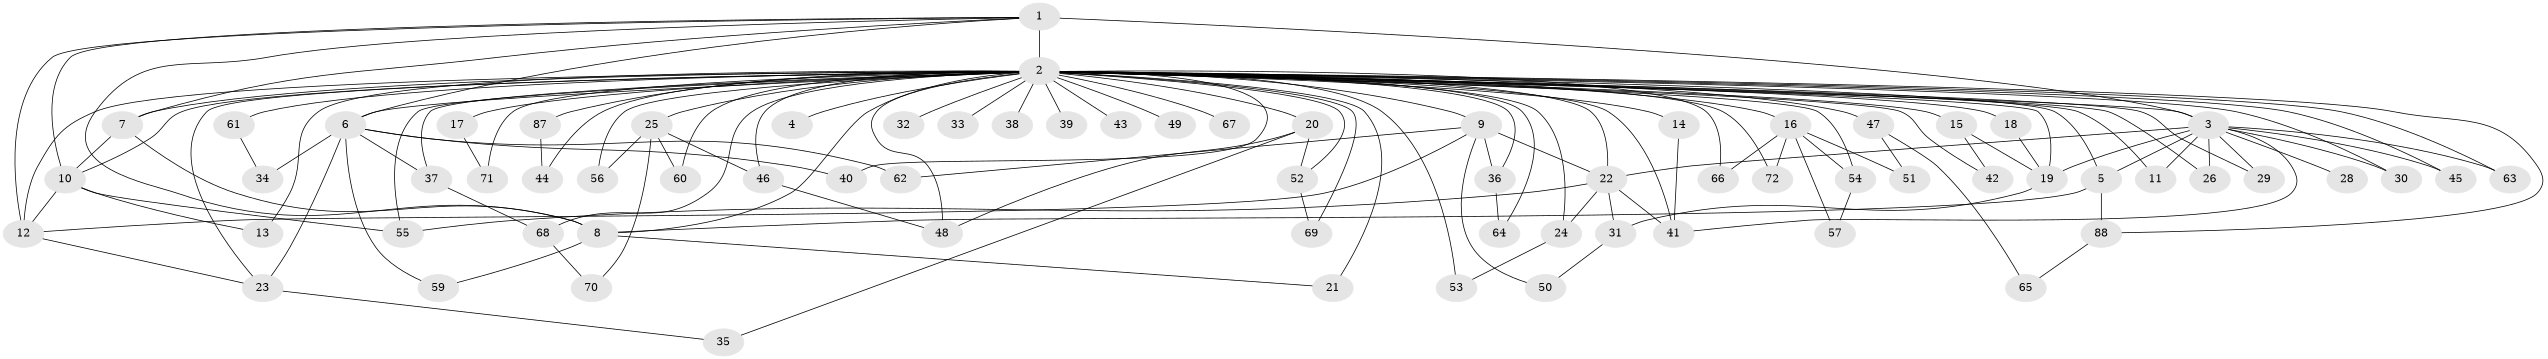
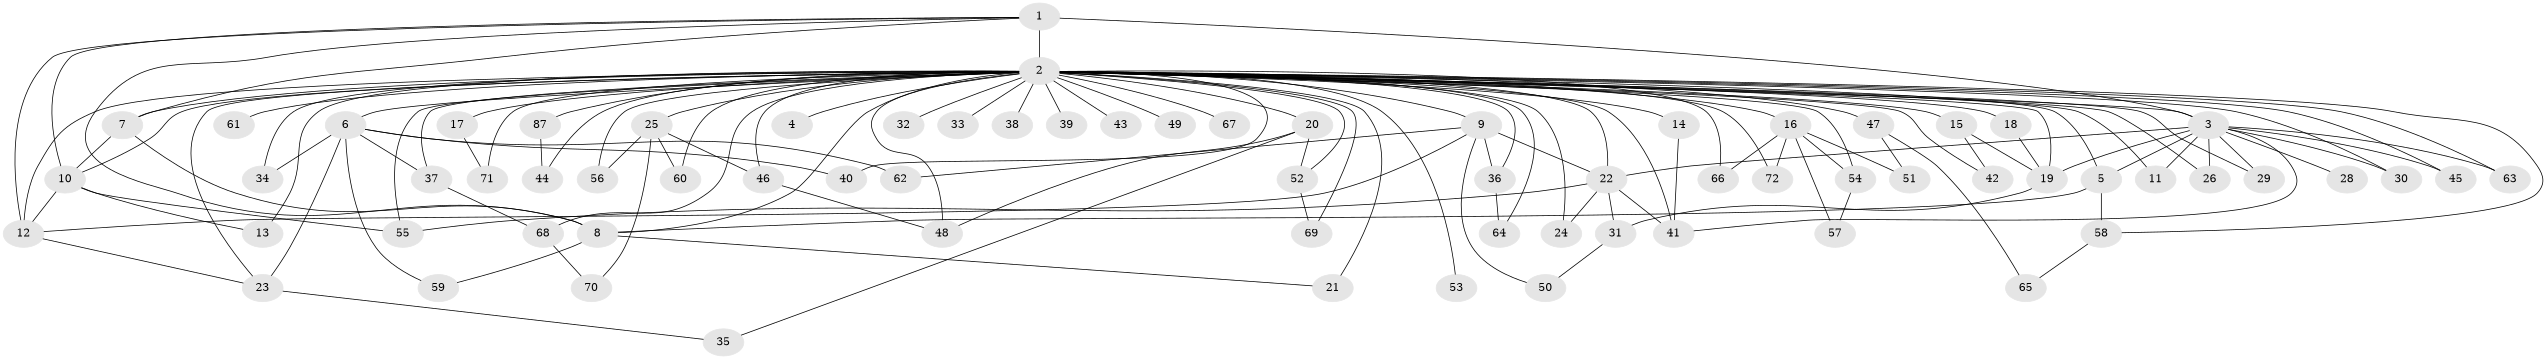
edge "1" -- "6": removed
edge "61" -- "34": now "2" -- "34"
node "88": label "88" -> "58"
edge "24" -- "53": removed
